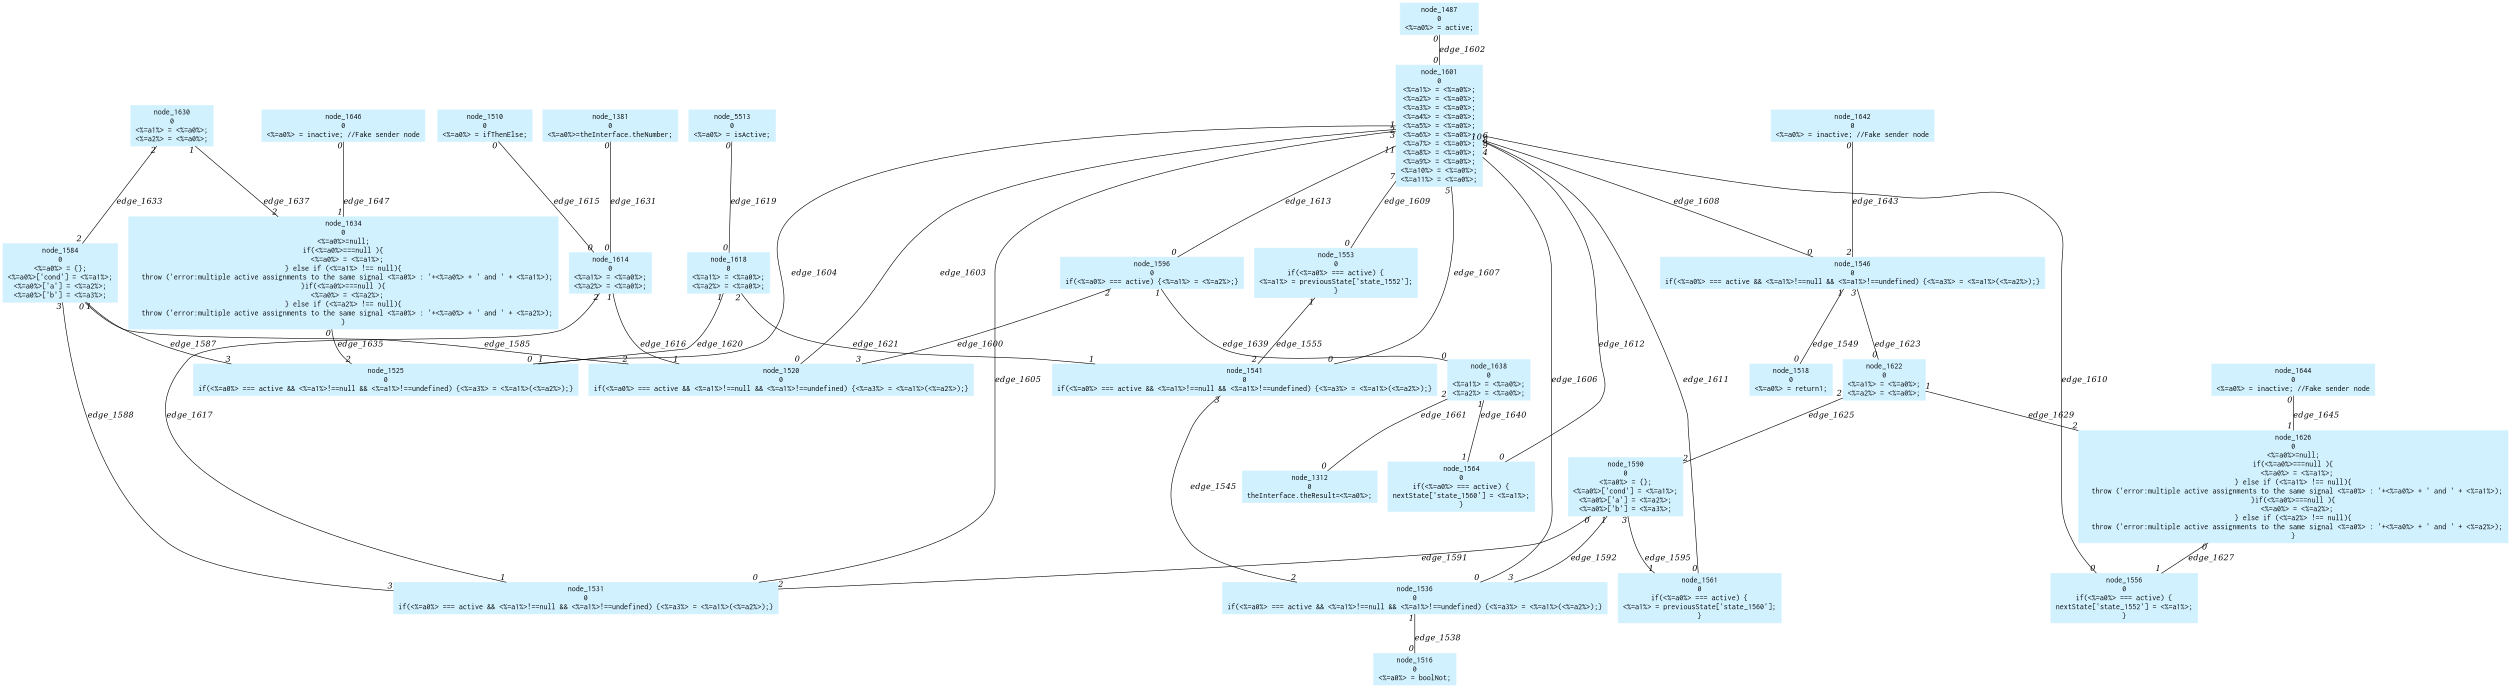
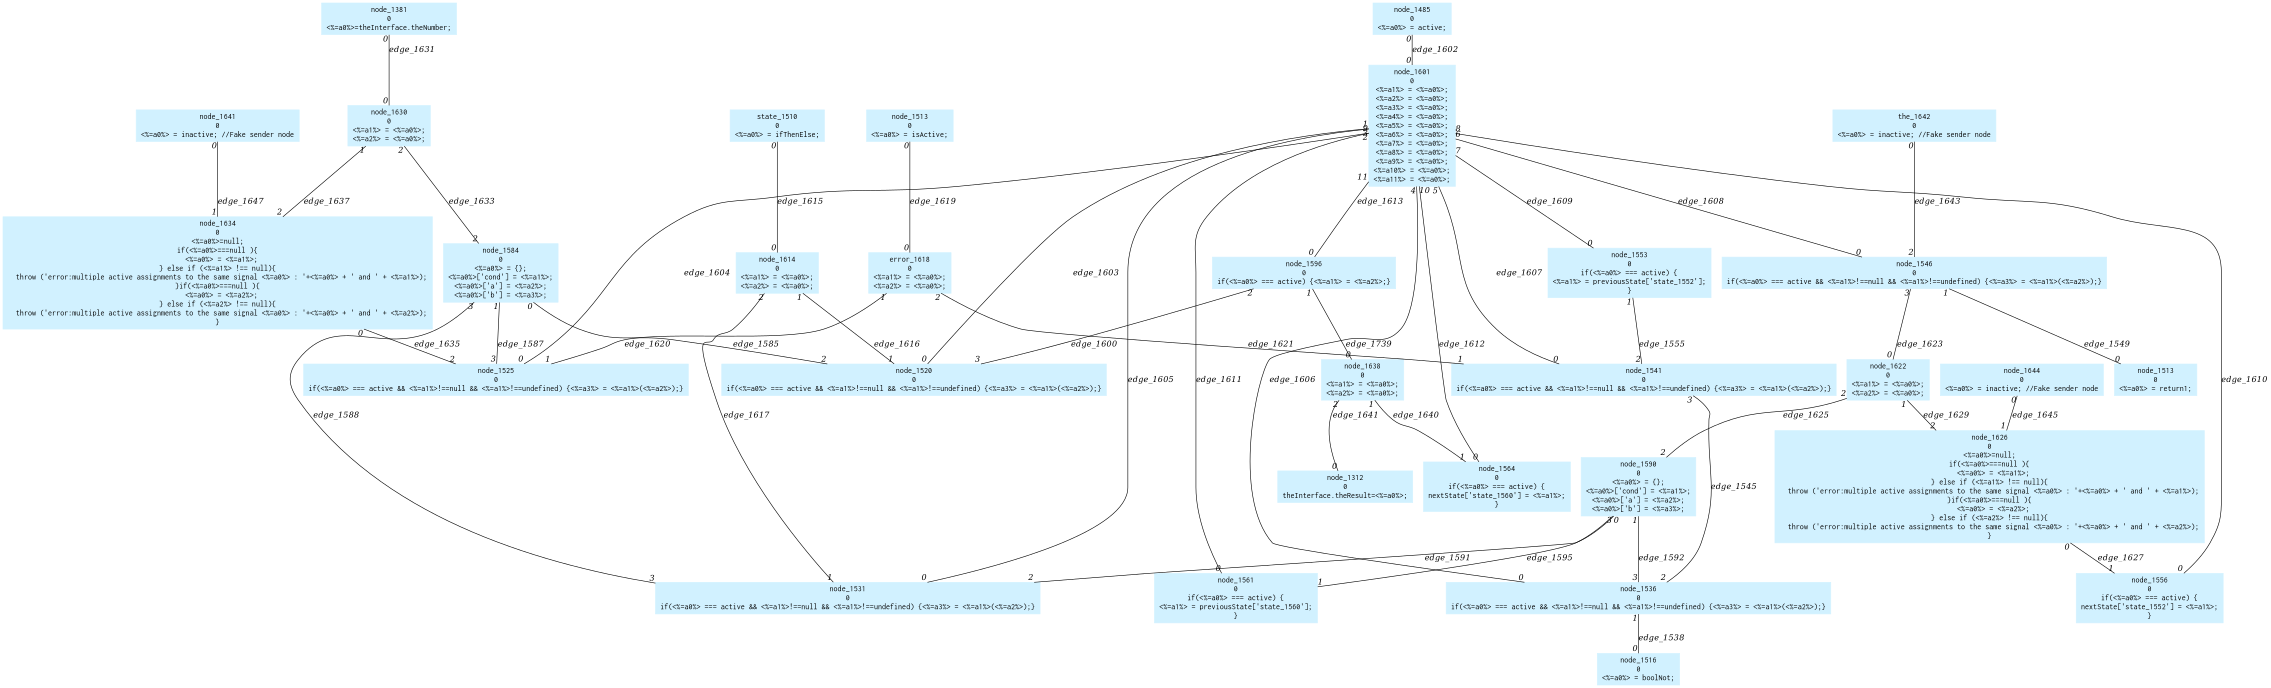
node "node_1487 0 <%=a0%> = active;": label "node_1487 0 <%=a0%> = active;" -> "node_1485 0 <%=a0%> = active;"
node "node_1646 0 <%=a0%> = inactive; //Fake sender node": label "node_1646 0 <%=a0%> = inactive; //Fake sender node" -> "node_1641 0 <%=a0%> = inactive; //Fake sender node"
node "node_1510 0 <%=a0%> = ifThenElse;": label "node_1510 0 <%=a0%> = ifThenElse;" -> "state_1510 0 <%=a0%> = ifThenElse;"
node "node_5513 0 <%=a0%> = isActive;": label "node_5513 0 <%=a0%> = isActive;" -> "node_1513 0 <%=a0%> = isActive;"
node "node_1642 0 <%=a0%> = inactive; //Fake sender node": label "node_1642 0 <%=a0%> = inactive; //Fake sender node" -> "the_1642 0 <%=a0%> = inactive; //Fake sender node"
edge "node_1381 0 <%=a0%>=theInterface.theNumber;" -- "node_1614 0 <%=a1%> = <%=a0%>; <%=a2%> = <%=a0%>;": now "node_1381 0 <%=a0%>=theInterface.theNumber;" -- "node_1630 0 <%=a1%> = <%=a0%>; <%=a2%> = <%=a0%>;"
node "node_1618 0 <%=a1%> = <%=a0%>; <%=a2%> = <%=a0%>;": label "node_1618 0 <%=a1%> = <%=a0%>; <%=a2%> = <%=a0%>;" -> "error_1618 0 <%=a1%> = <%=a0%>; <%=a2%> = <%=a0%>;"
edge "node_1596 0 if(<%=a0%> === active) {<%=a1%> = <%=a2%>;}" -- "node_1638 0 <%=a1%> = <%=a0%>; <%=a2%> = <%=a0%>;": label "edge_1639" -> "edge_1739"
node "node_1518 0 <%=a0%> = return1;": label "node_1518 0 <%=a0%> = return1;" -> "node_1513 0 <%=a0%> = return1;"
edge "node_1638 0 <%=a1%> = <%=a0%>; <%=a2%> = <%=a0%>;" -- "node_1312 0 theInterface.theResult=<%=a0%>;": label "edge_1661" -> "edge_1641"
